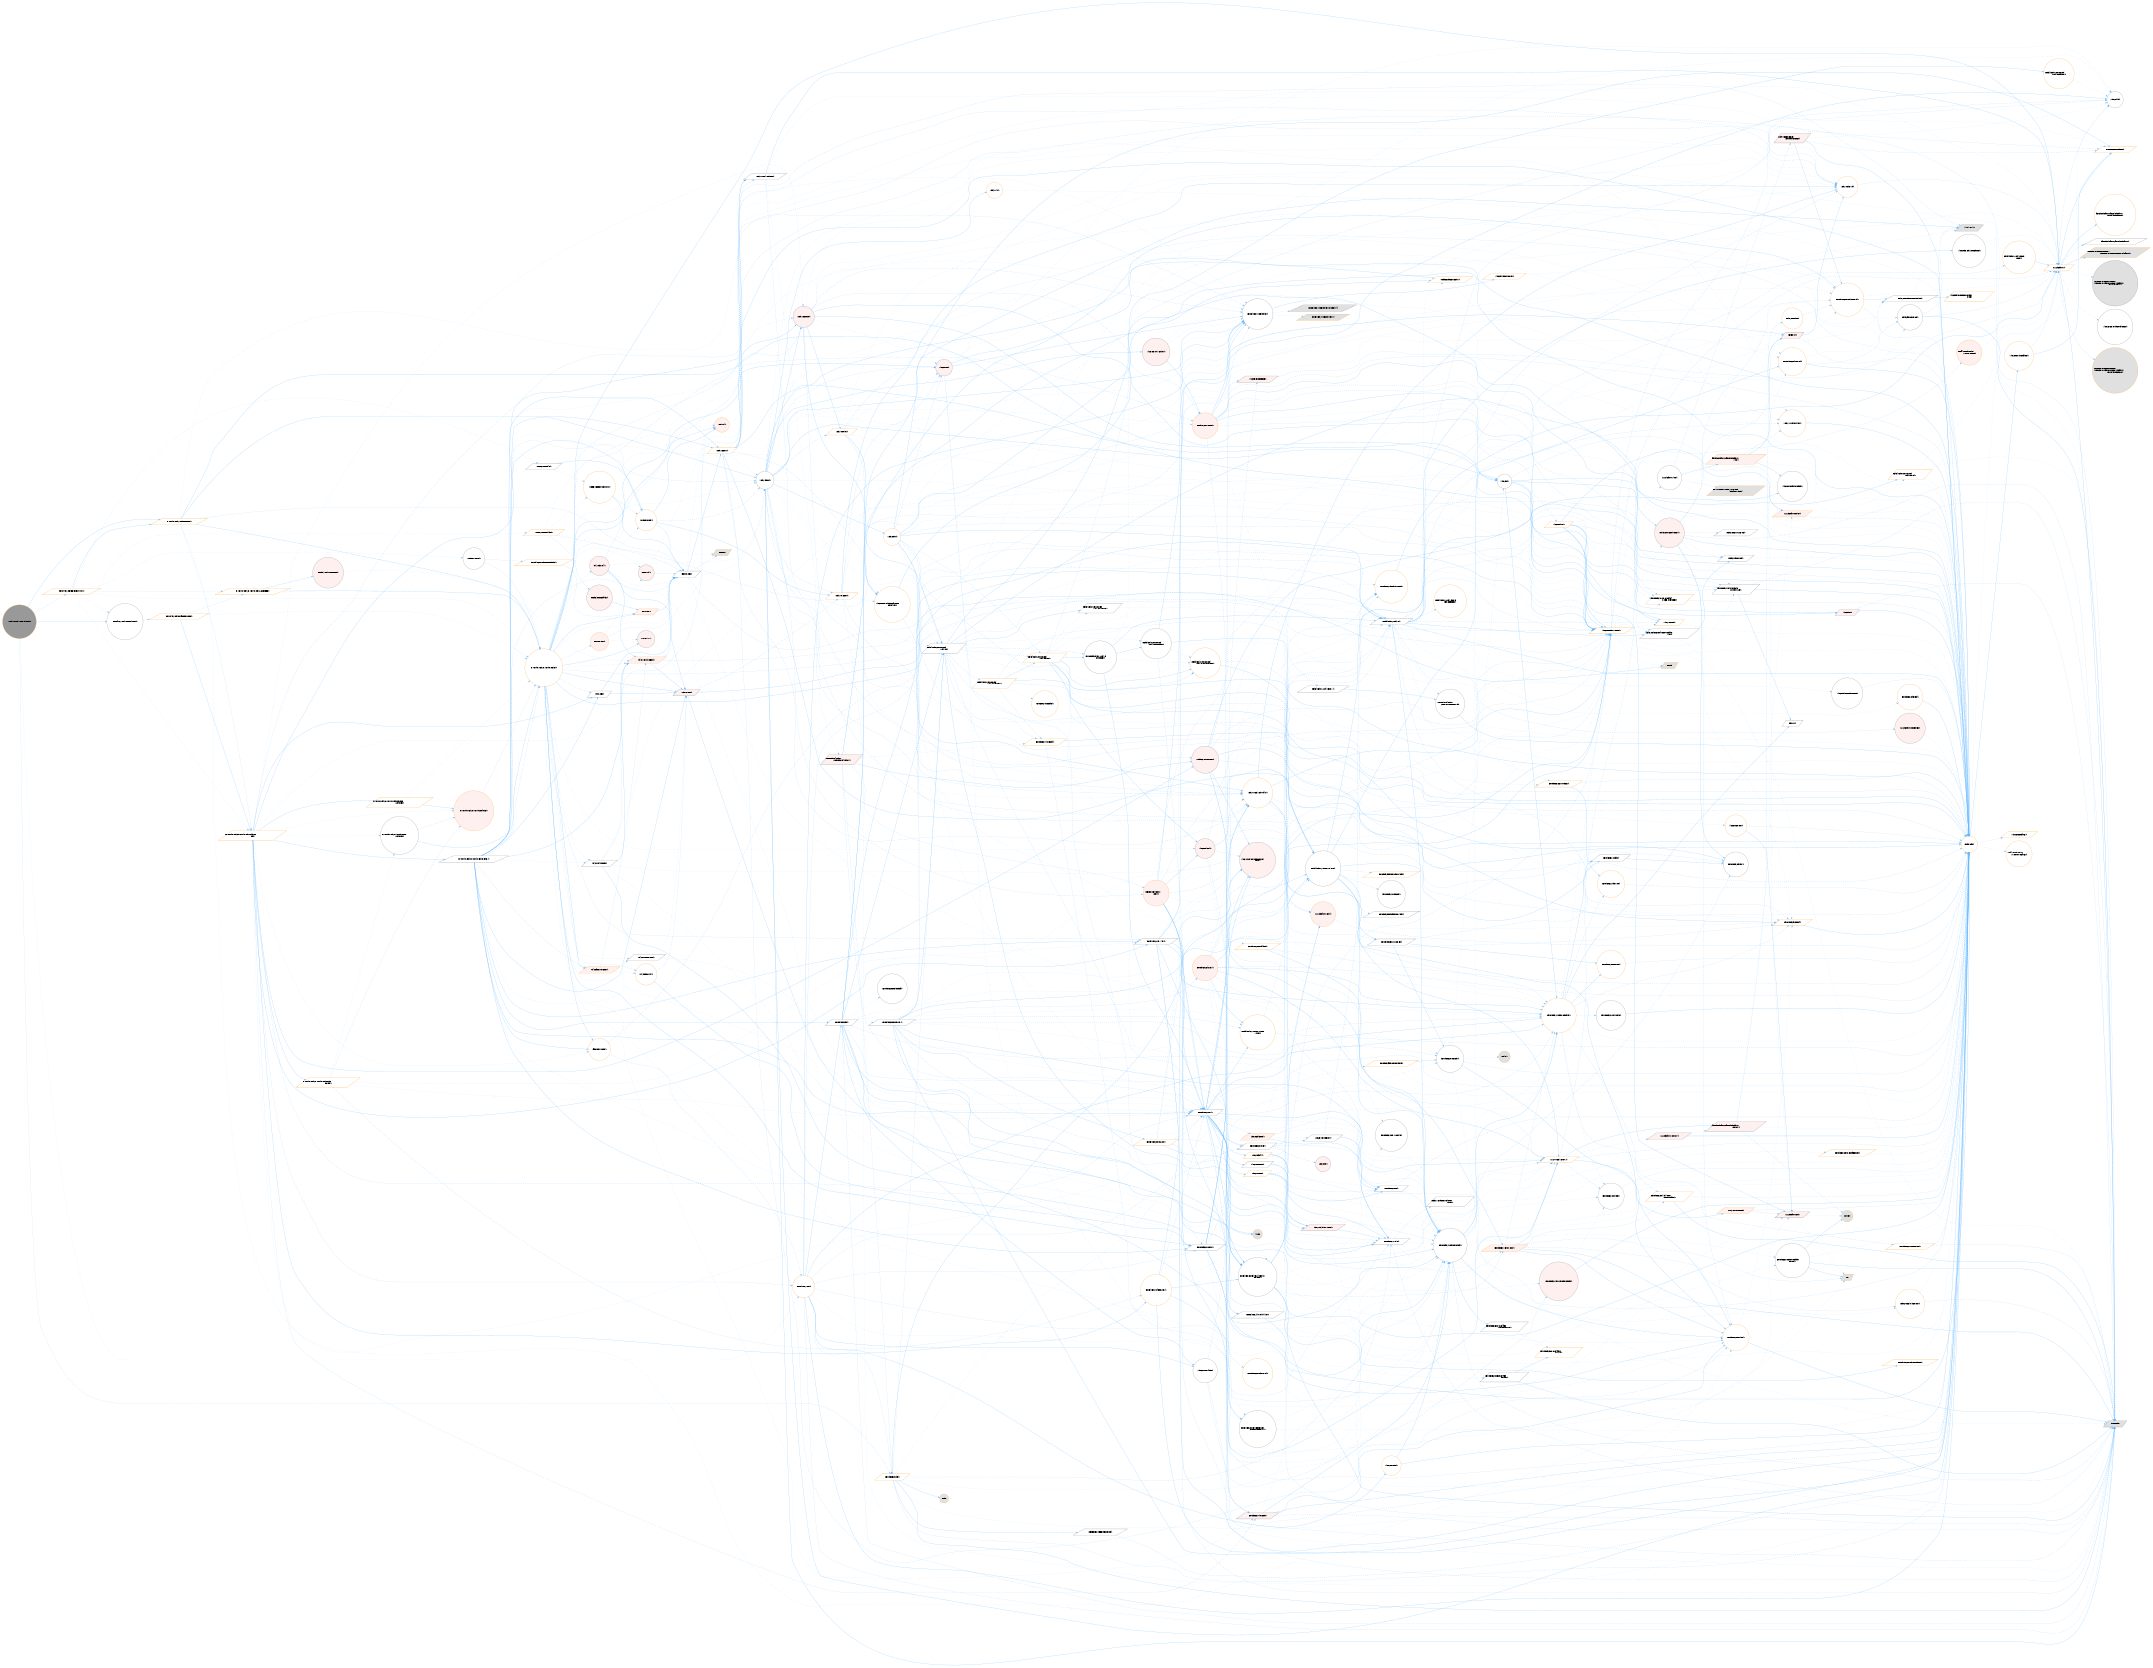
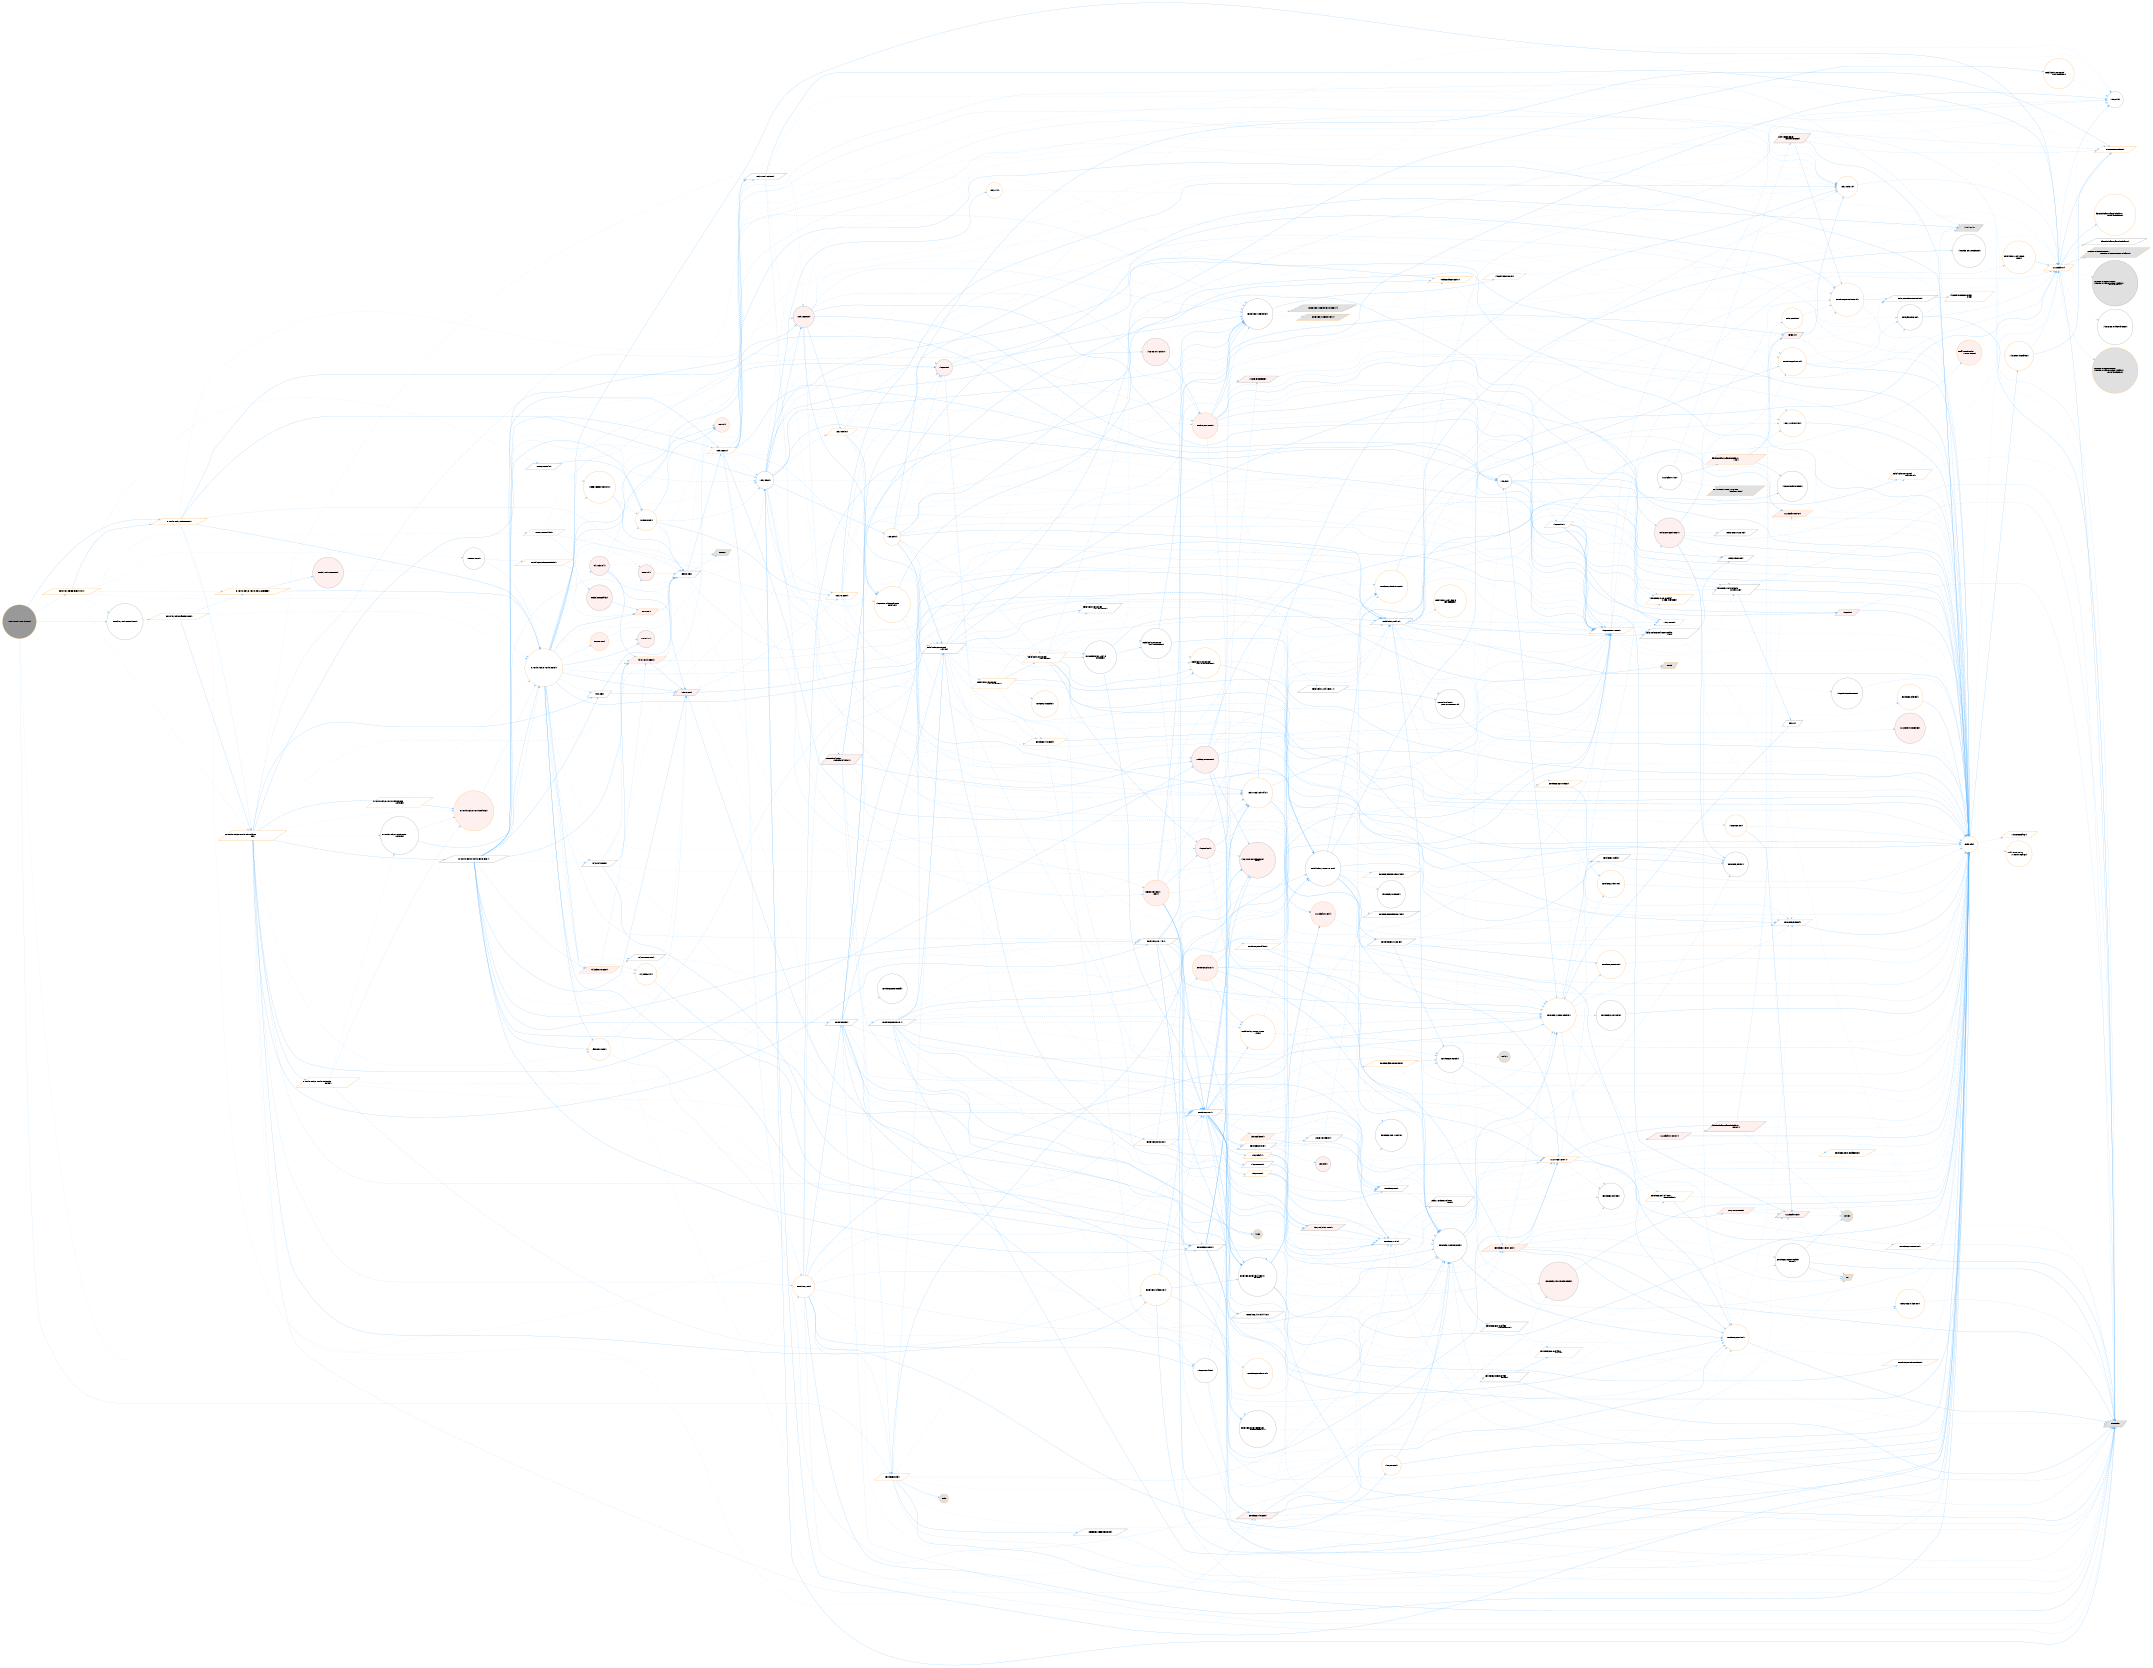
edge "Templates/UnrealTypeTraits.h" -> "IsEnum.h": reversed
